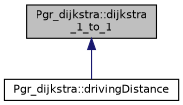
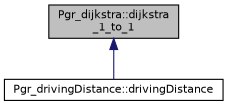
node "Pgr_dijkstra::drivingDistance": label "Pgr_dijkstra::drivingDistance" -> "Pgr_drivingDistance::drivingDistance"
